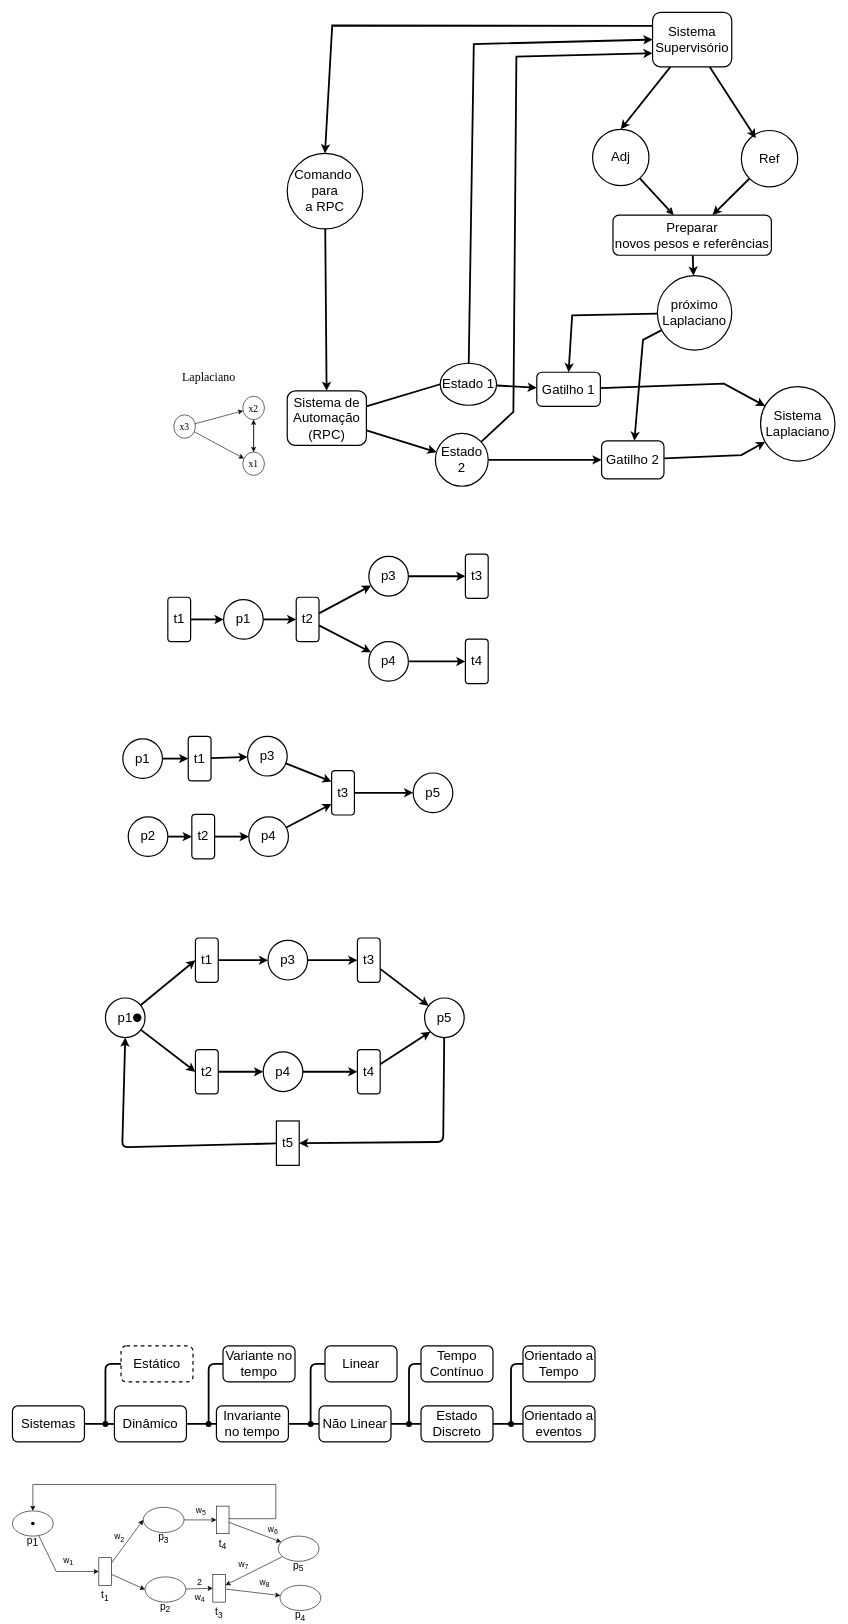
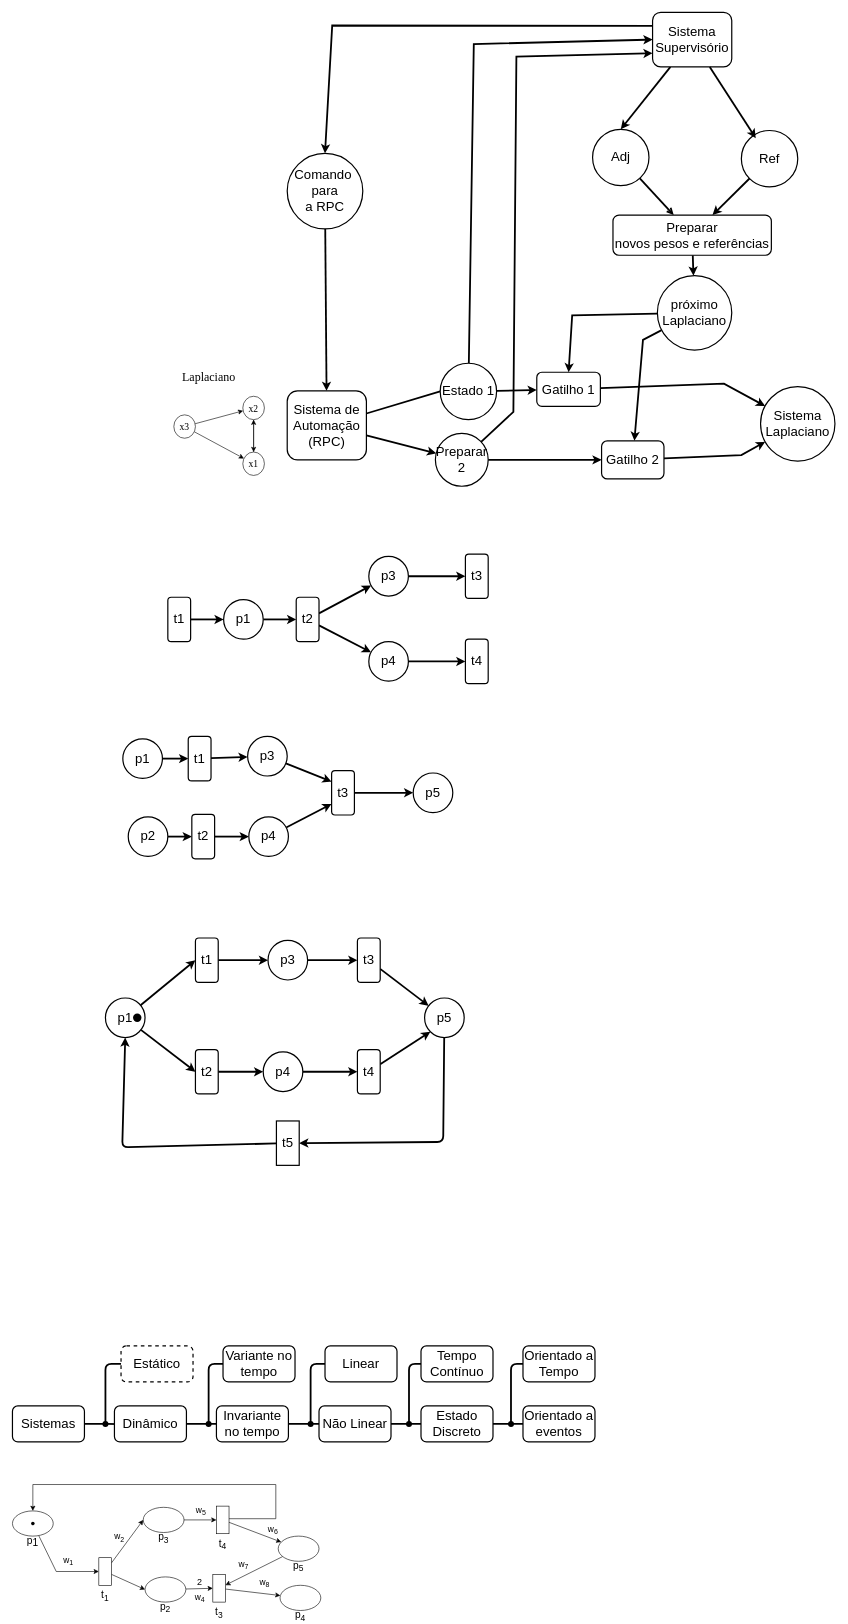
node "Estado 1": size 56x42 -> 56x56
node "Sistema de Automação (RPC)": size 79x55 -> 79x69
node "Estado 2": label "Estado 2" -> "Preparar 2"
